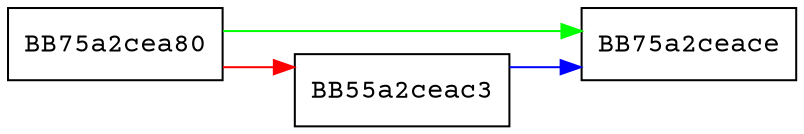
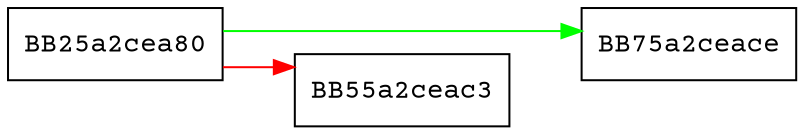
node "BB75a2cea80": label "BB75a2cea80" -> "BB25a2cea80"
edge "BB55a2ceac3" -> "BB75a2ceace": removed
